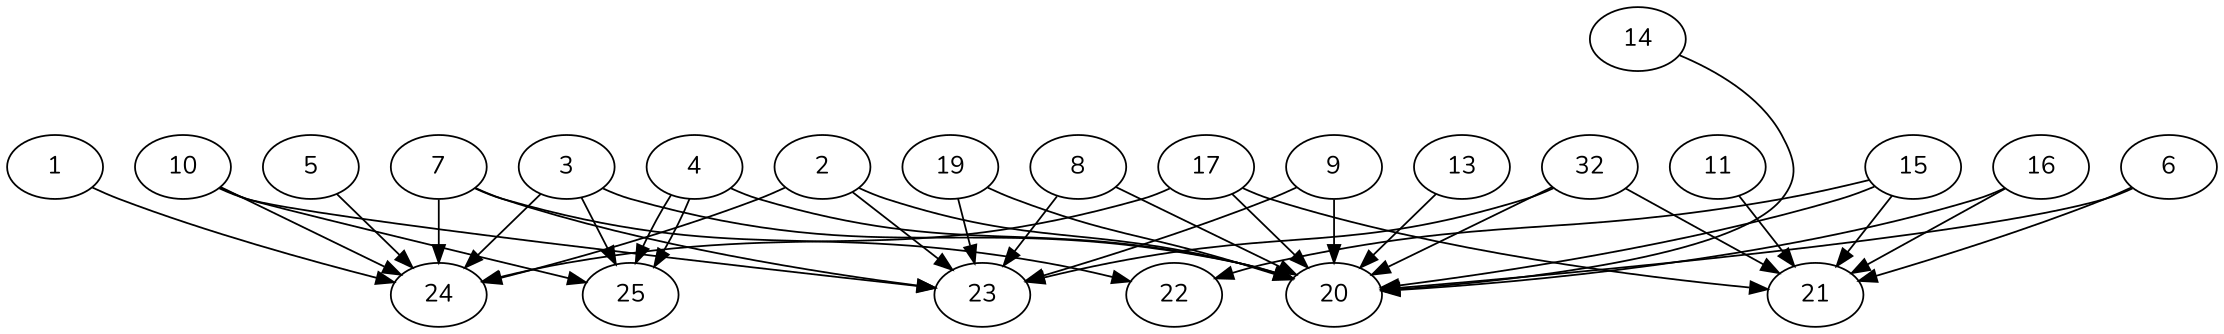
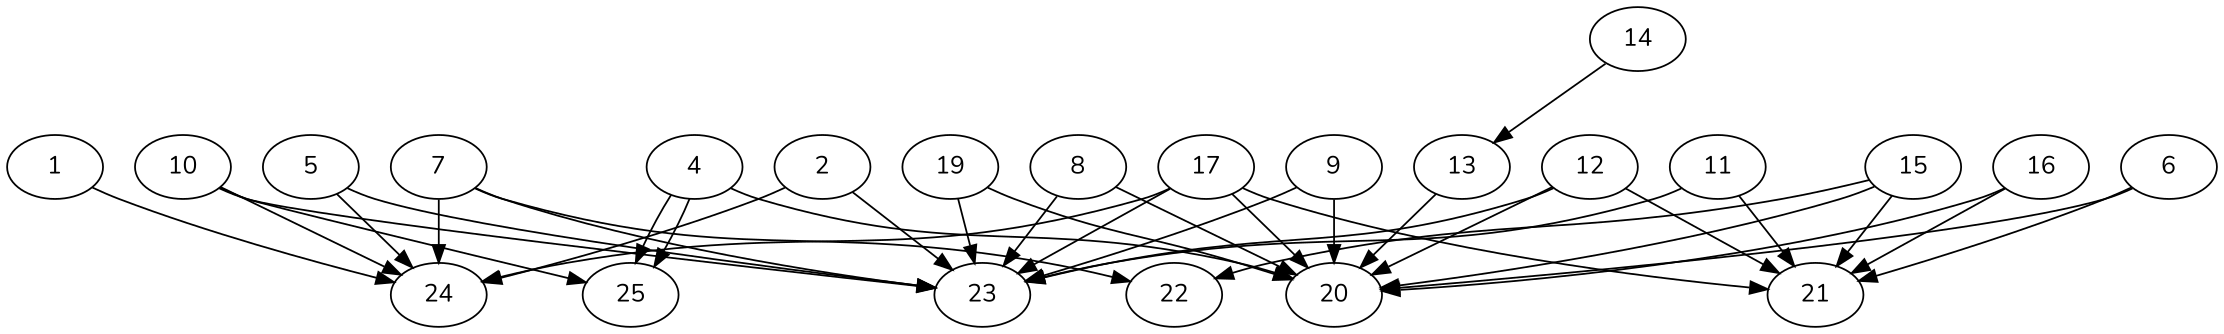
node "3": removed
node "32": label "32" -> "12"
edge "14" -> "20": now "14" -> "13"
edge "17" -> "23": added
edge "5" -> "23": added
edge "2" -> "20": removed
edge "11" -> "23": added
